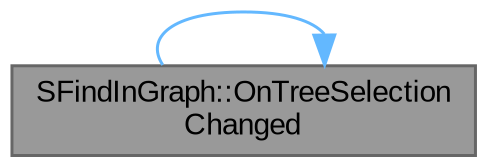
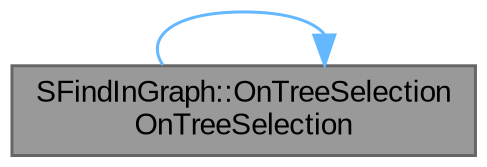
node "SFindInGraph::OnTreeSelection Changed": label "SFindInGraph::OnTreeSelection Changed" -> "SFindInGraph::OnTreeSelection OnTreeSelection"
